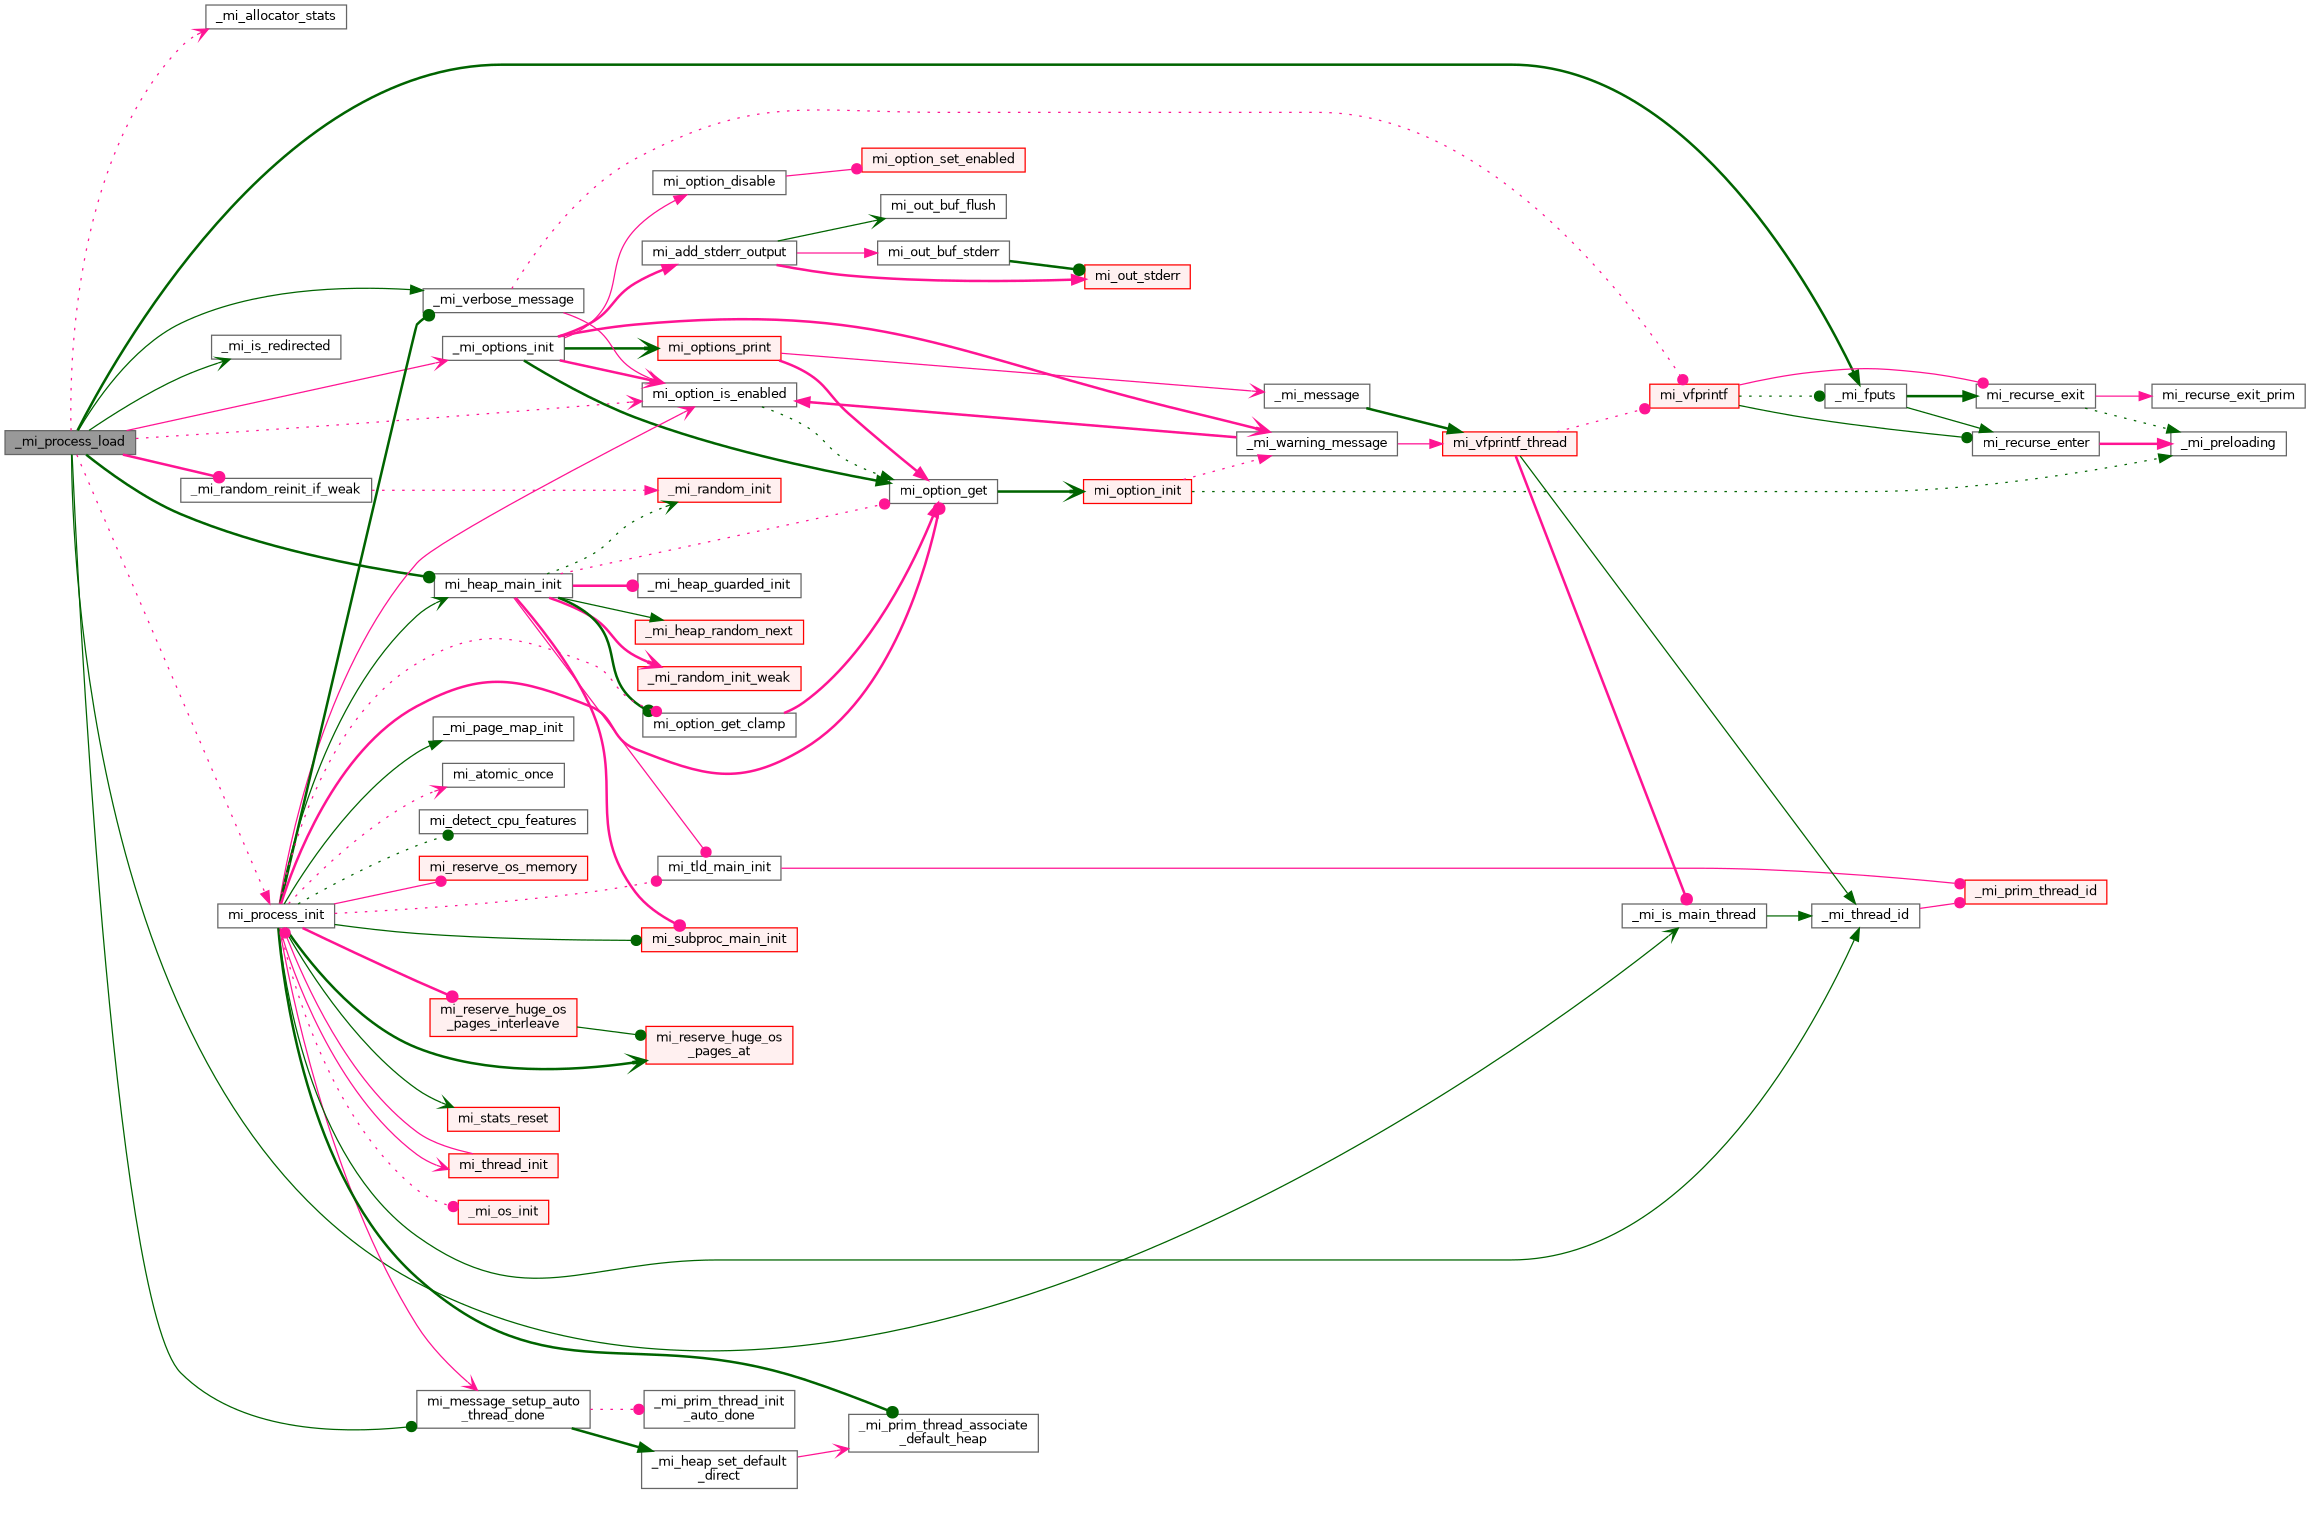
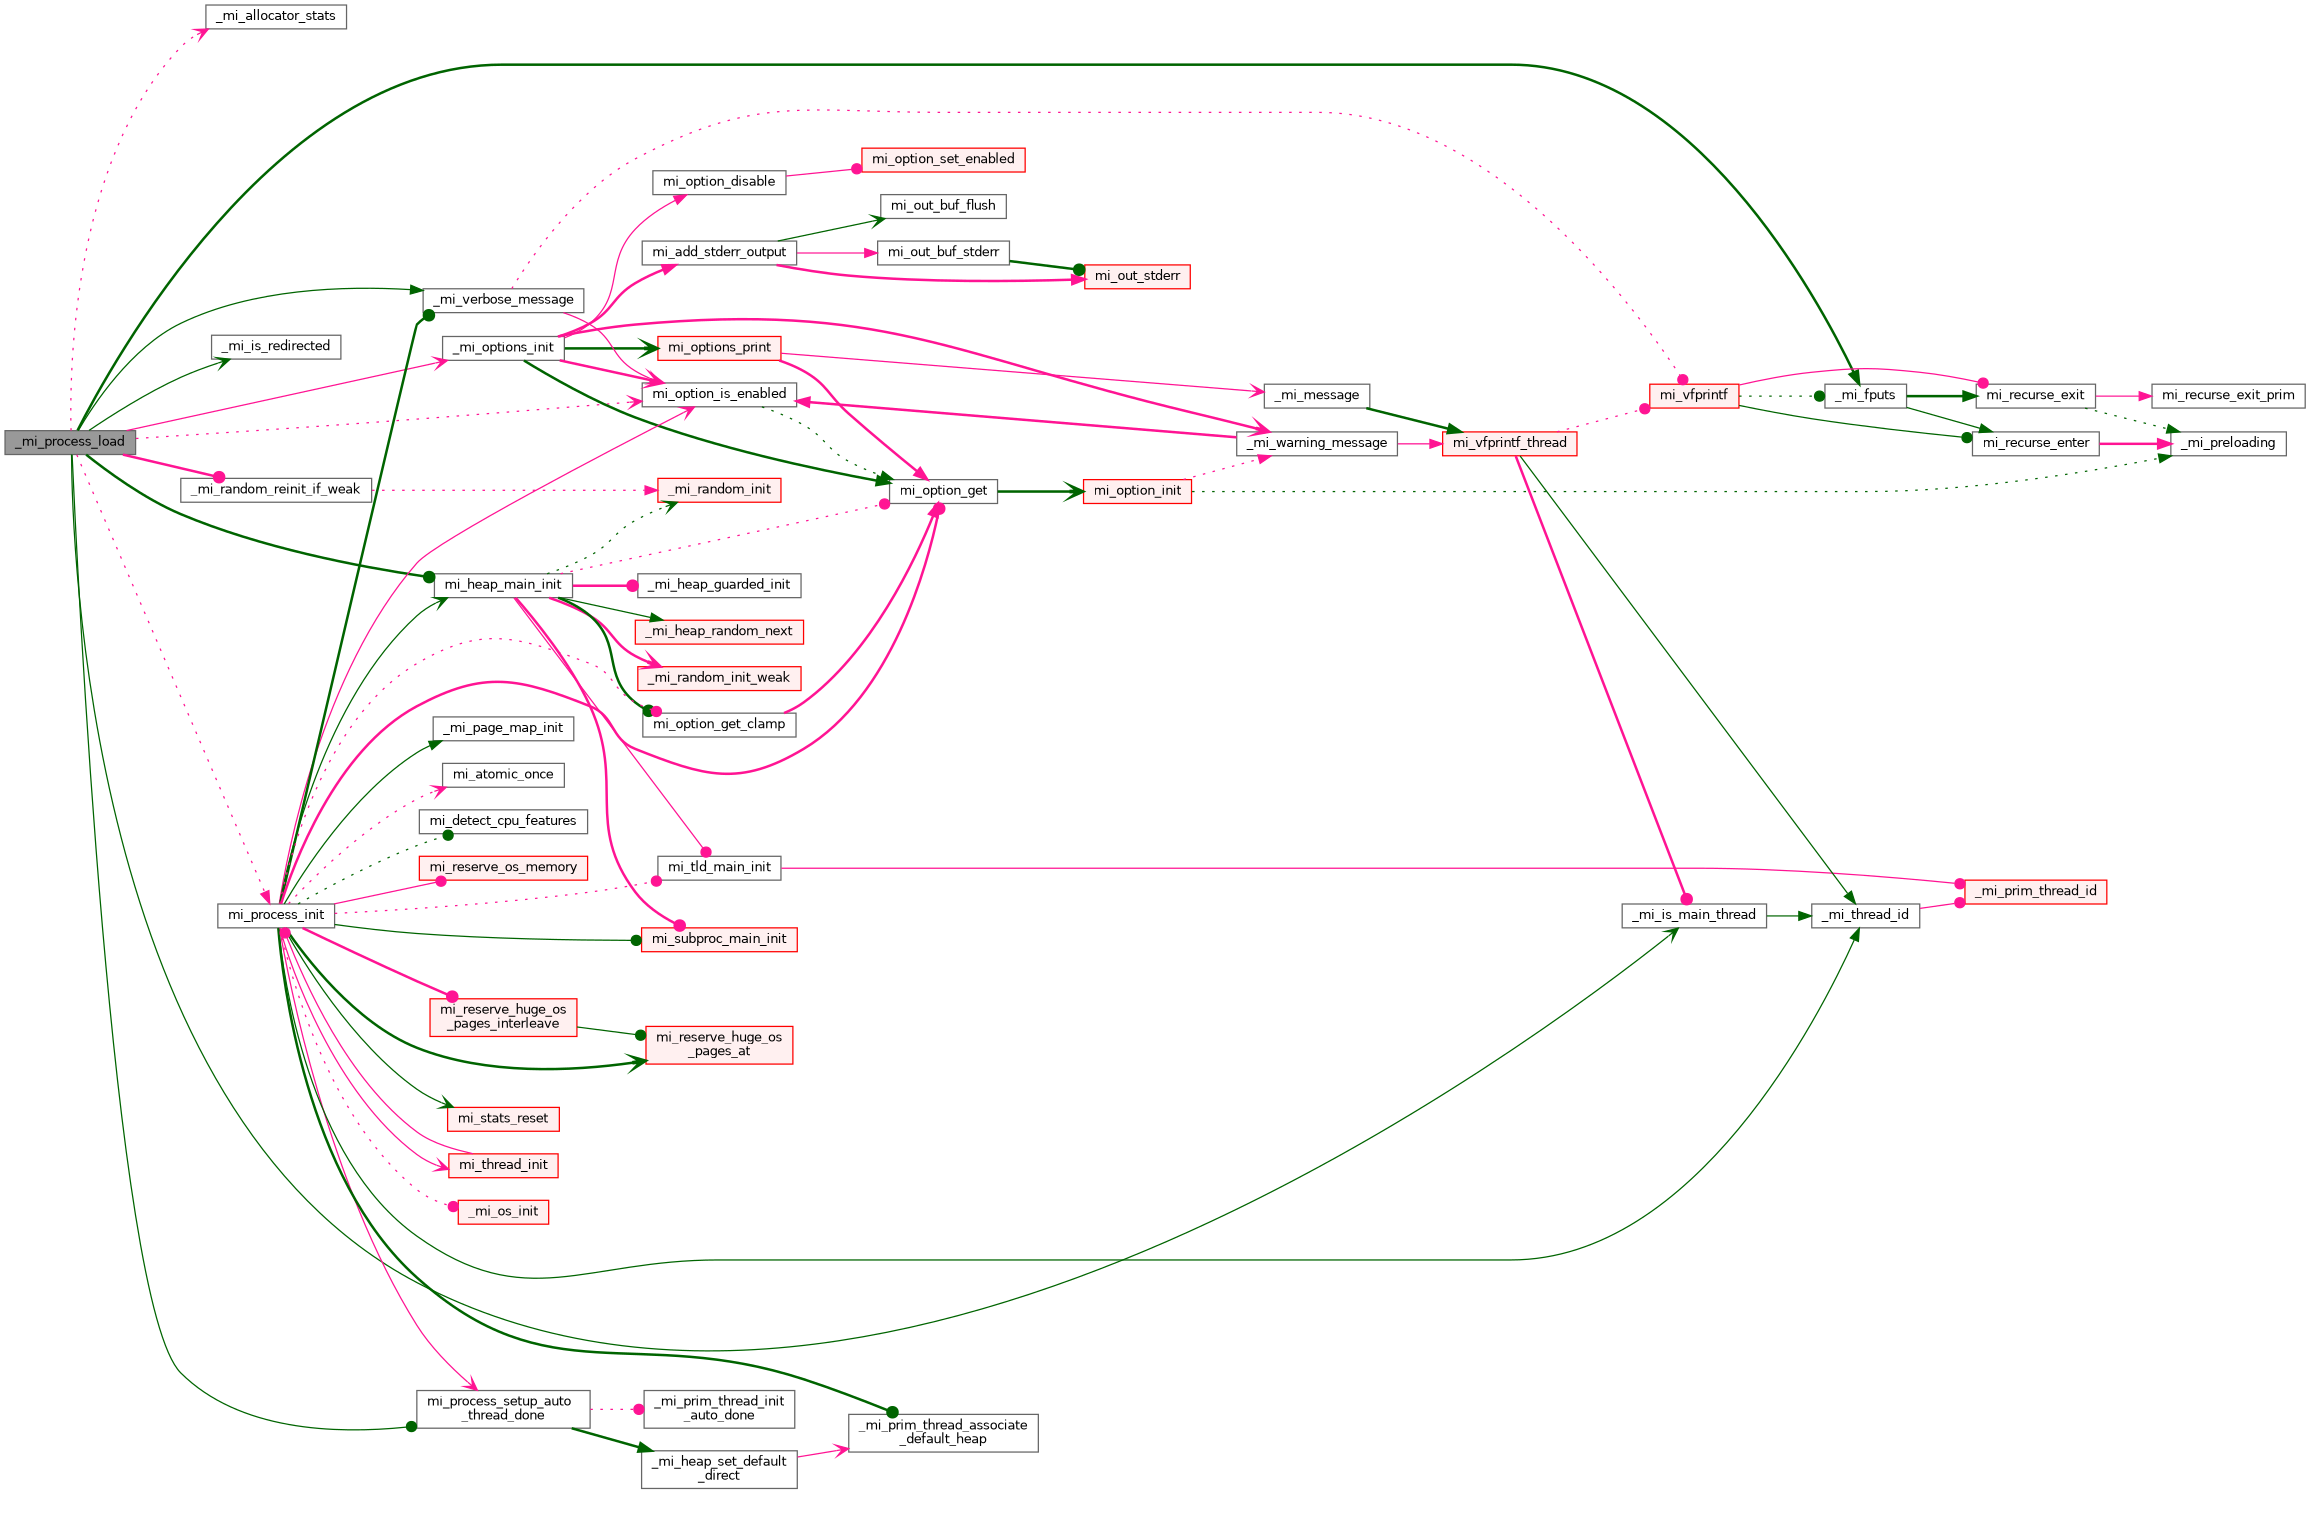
node "mi_message_setup_auto _thread_done": label "mi_message_setup_auto _thread_done" -> "mi_process_setup_auto _thread_done"
